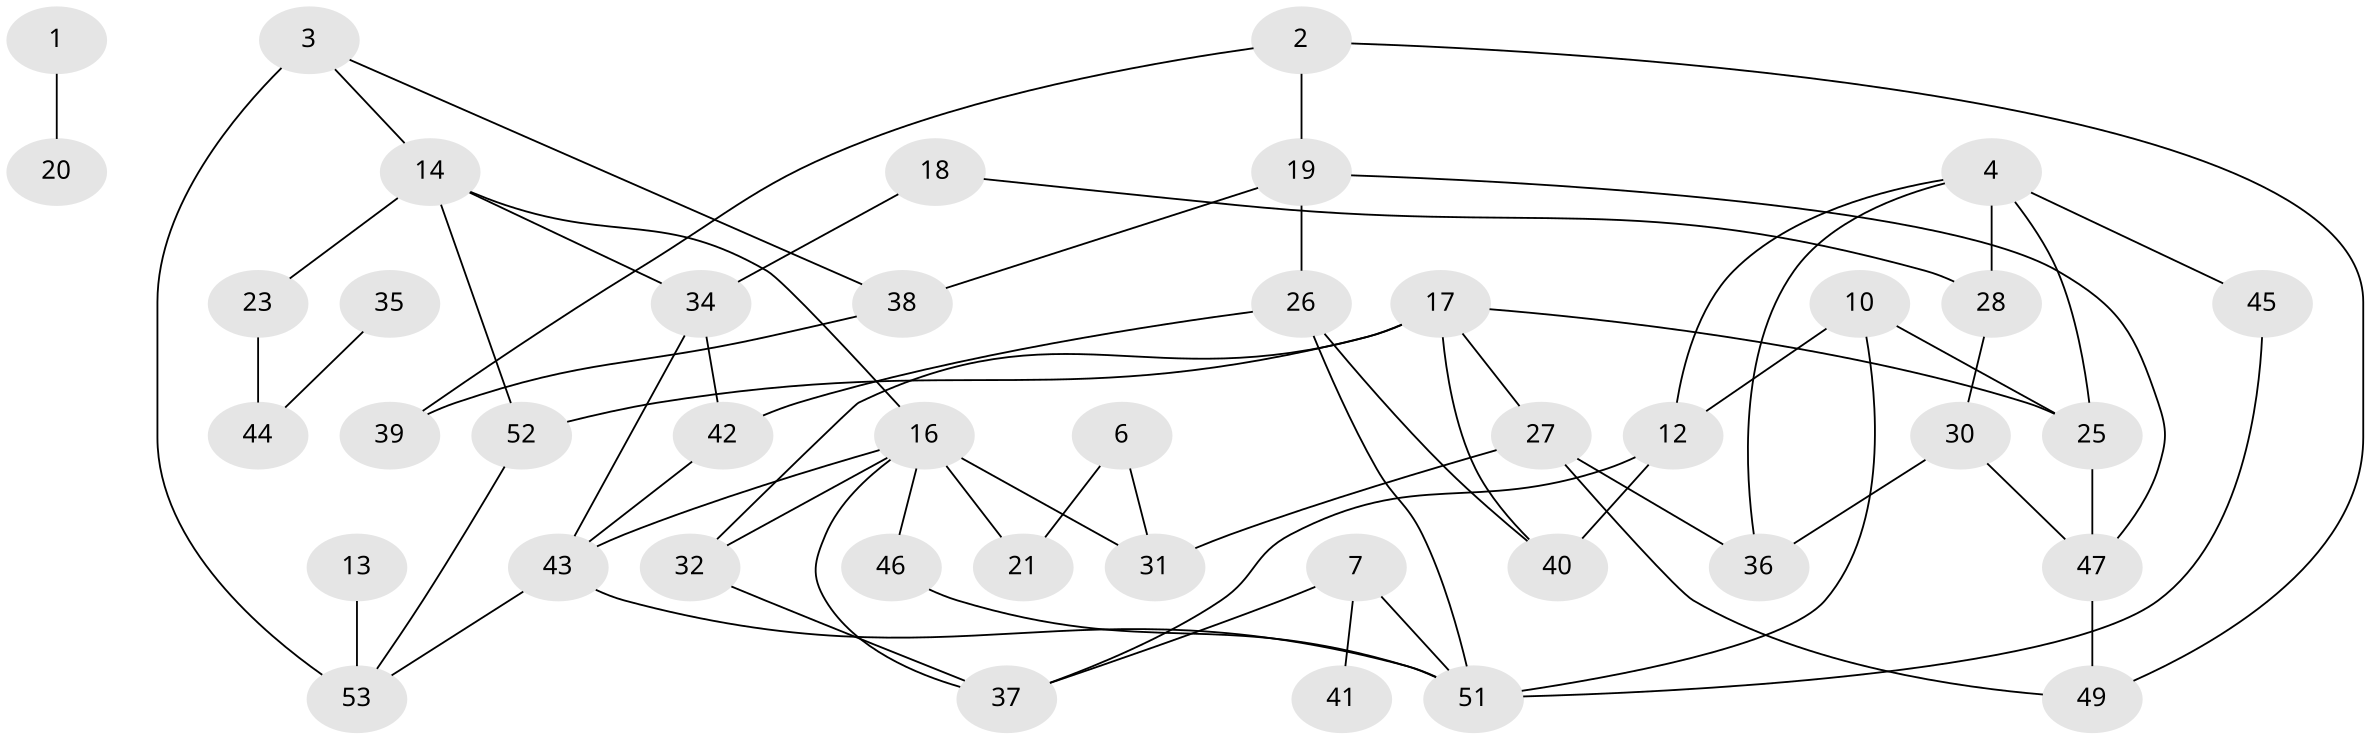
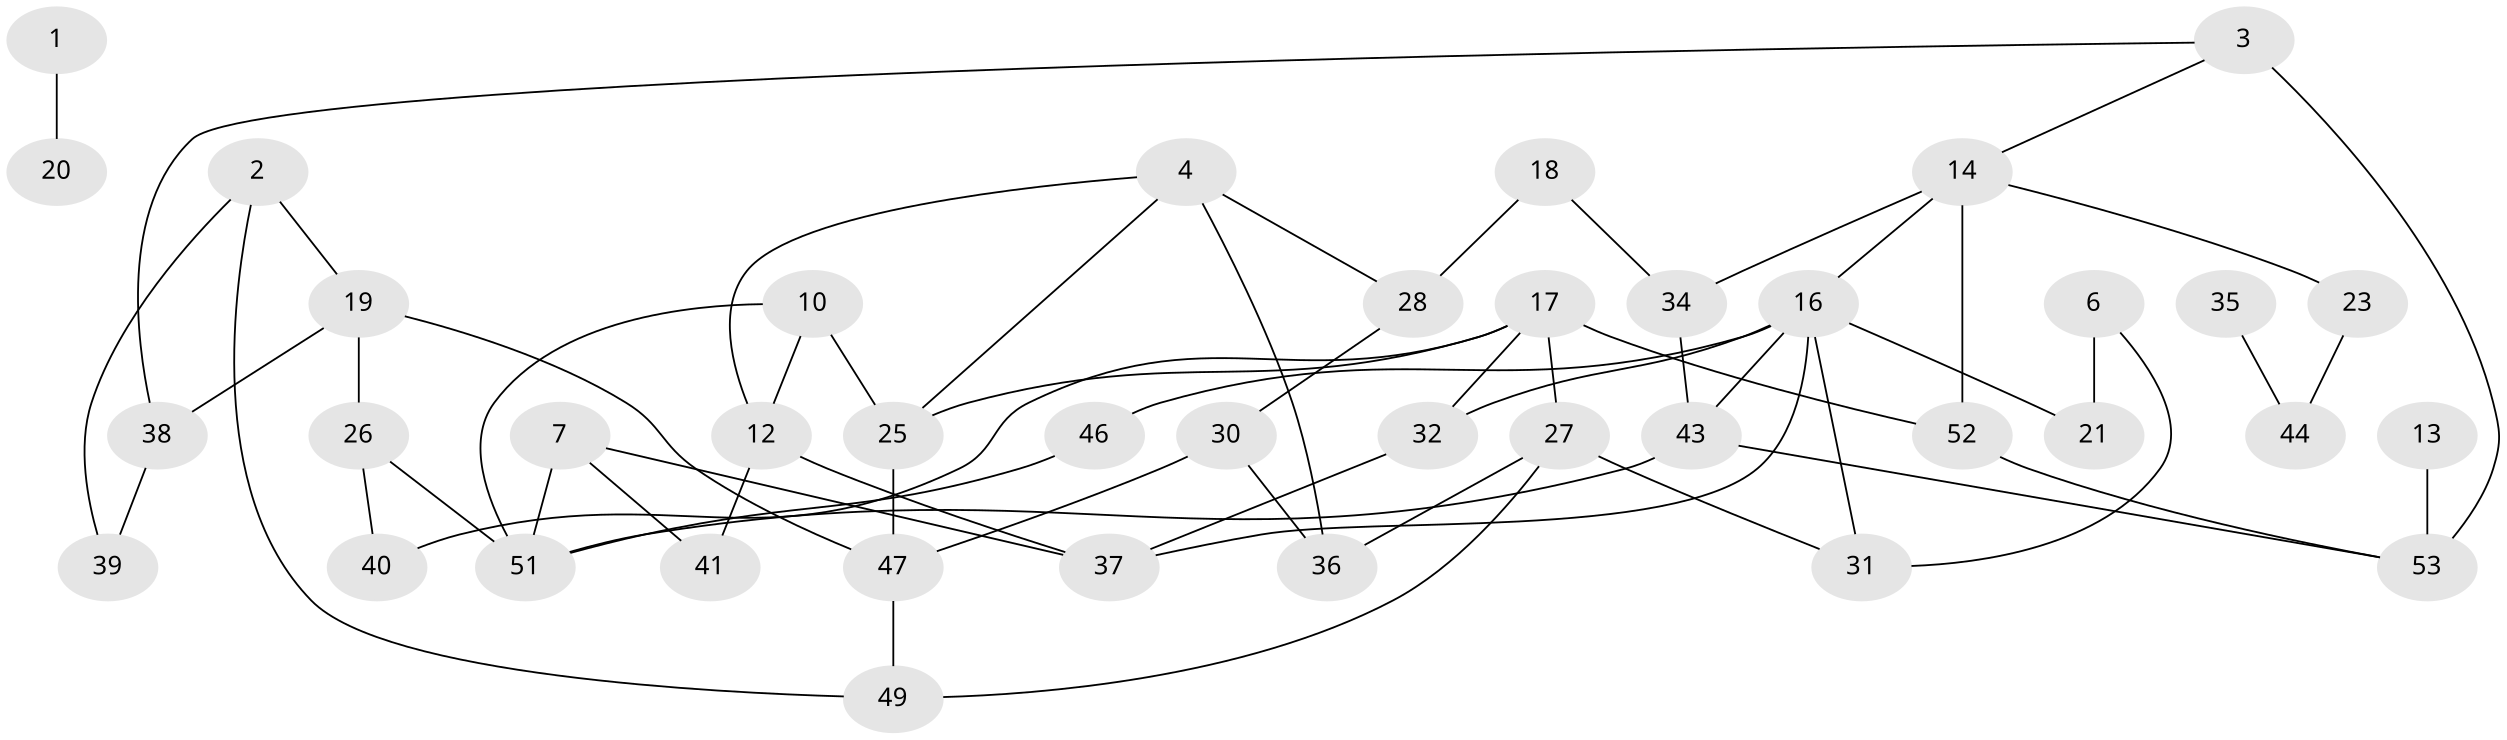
node "45": removed
node "42": removed
edge "12" -- "40": now "12" -- "41"
